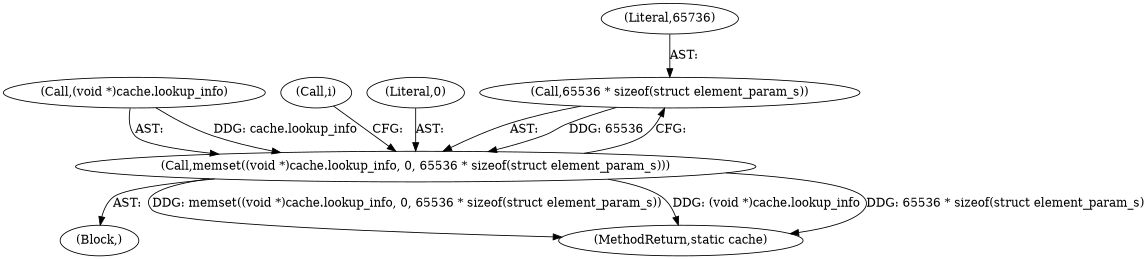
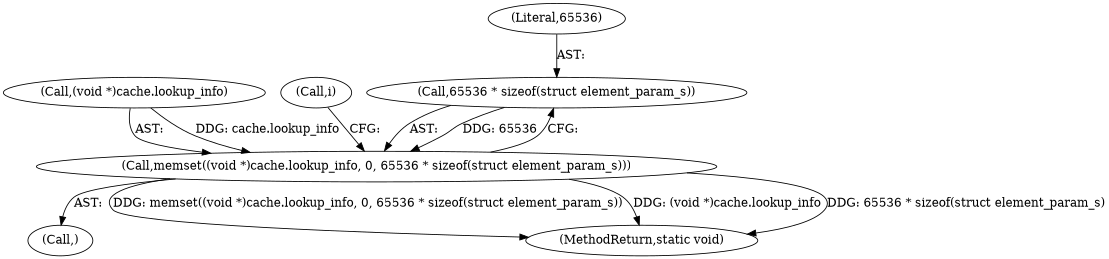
node "(Literal,65736)": label "(Literal,65736)" -> "(Literal,65536)"
node "(Literal,0)": removed
node "(Block,)": label "(Block,)" -> "(Call,)"
node "(MethodReturn,static cache)": label "(MethodReturn,static cache)" -> "(MethodReturn,static void)"
